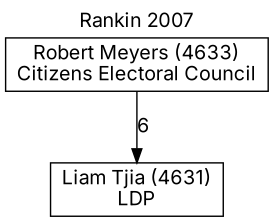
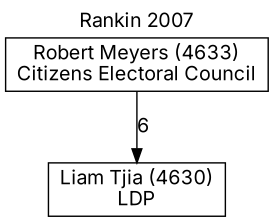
node "Liam Tjia (4631) LDP": label "Liam Tjia (4631) LDP" -> "Liam Tjia (4630) LDP"
